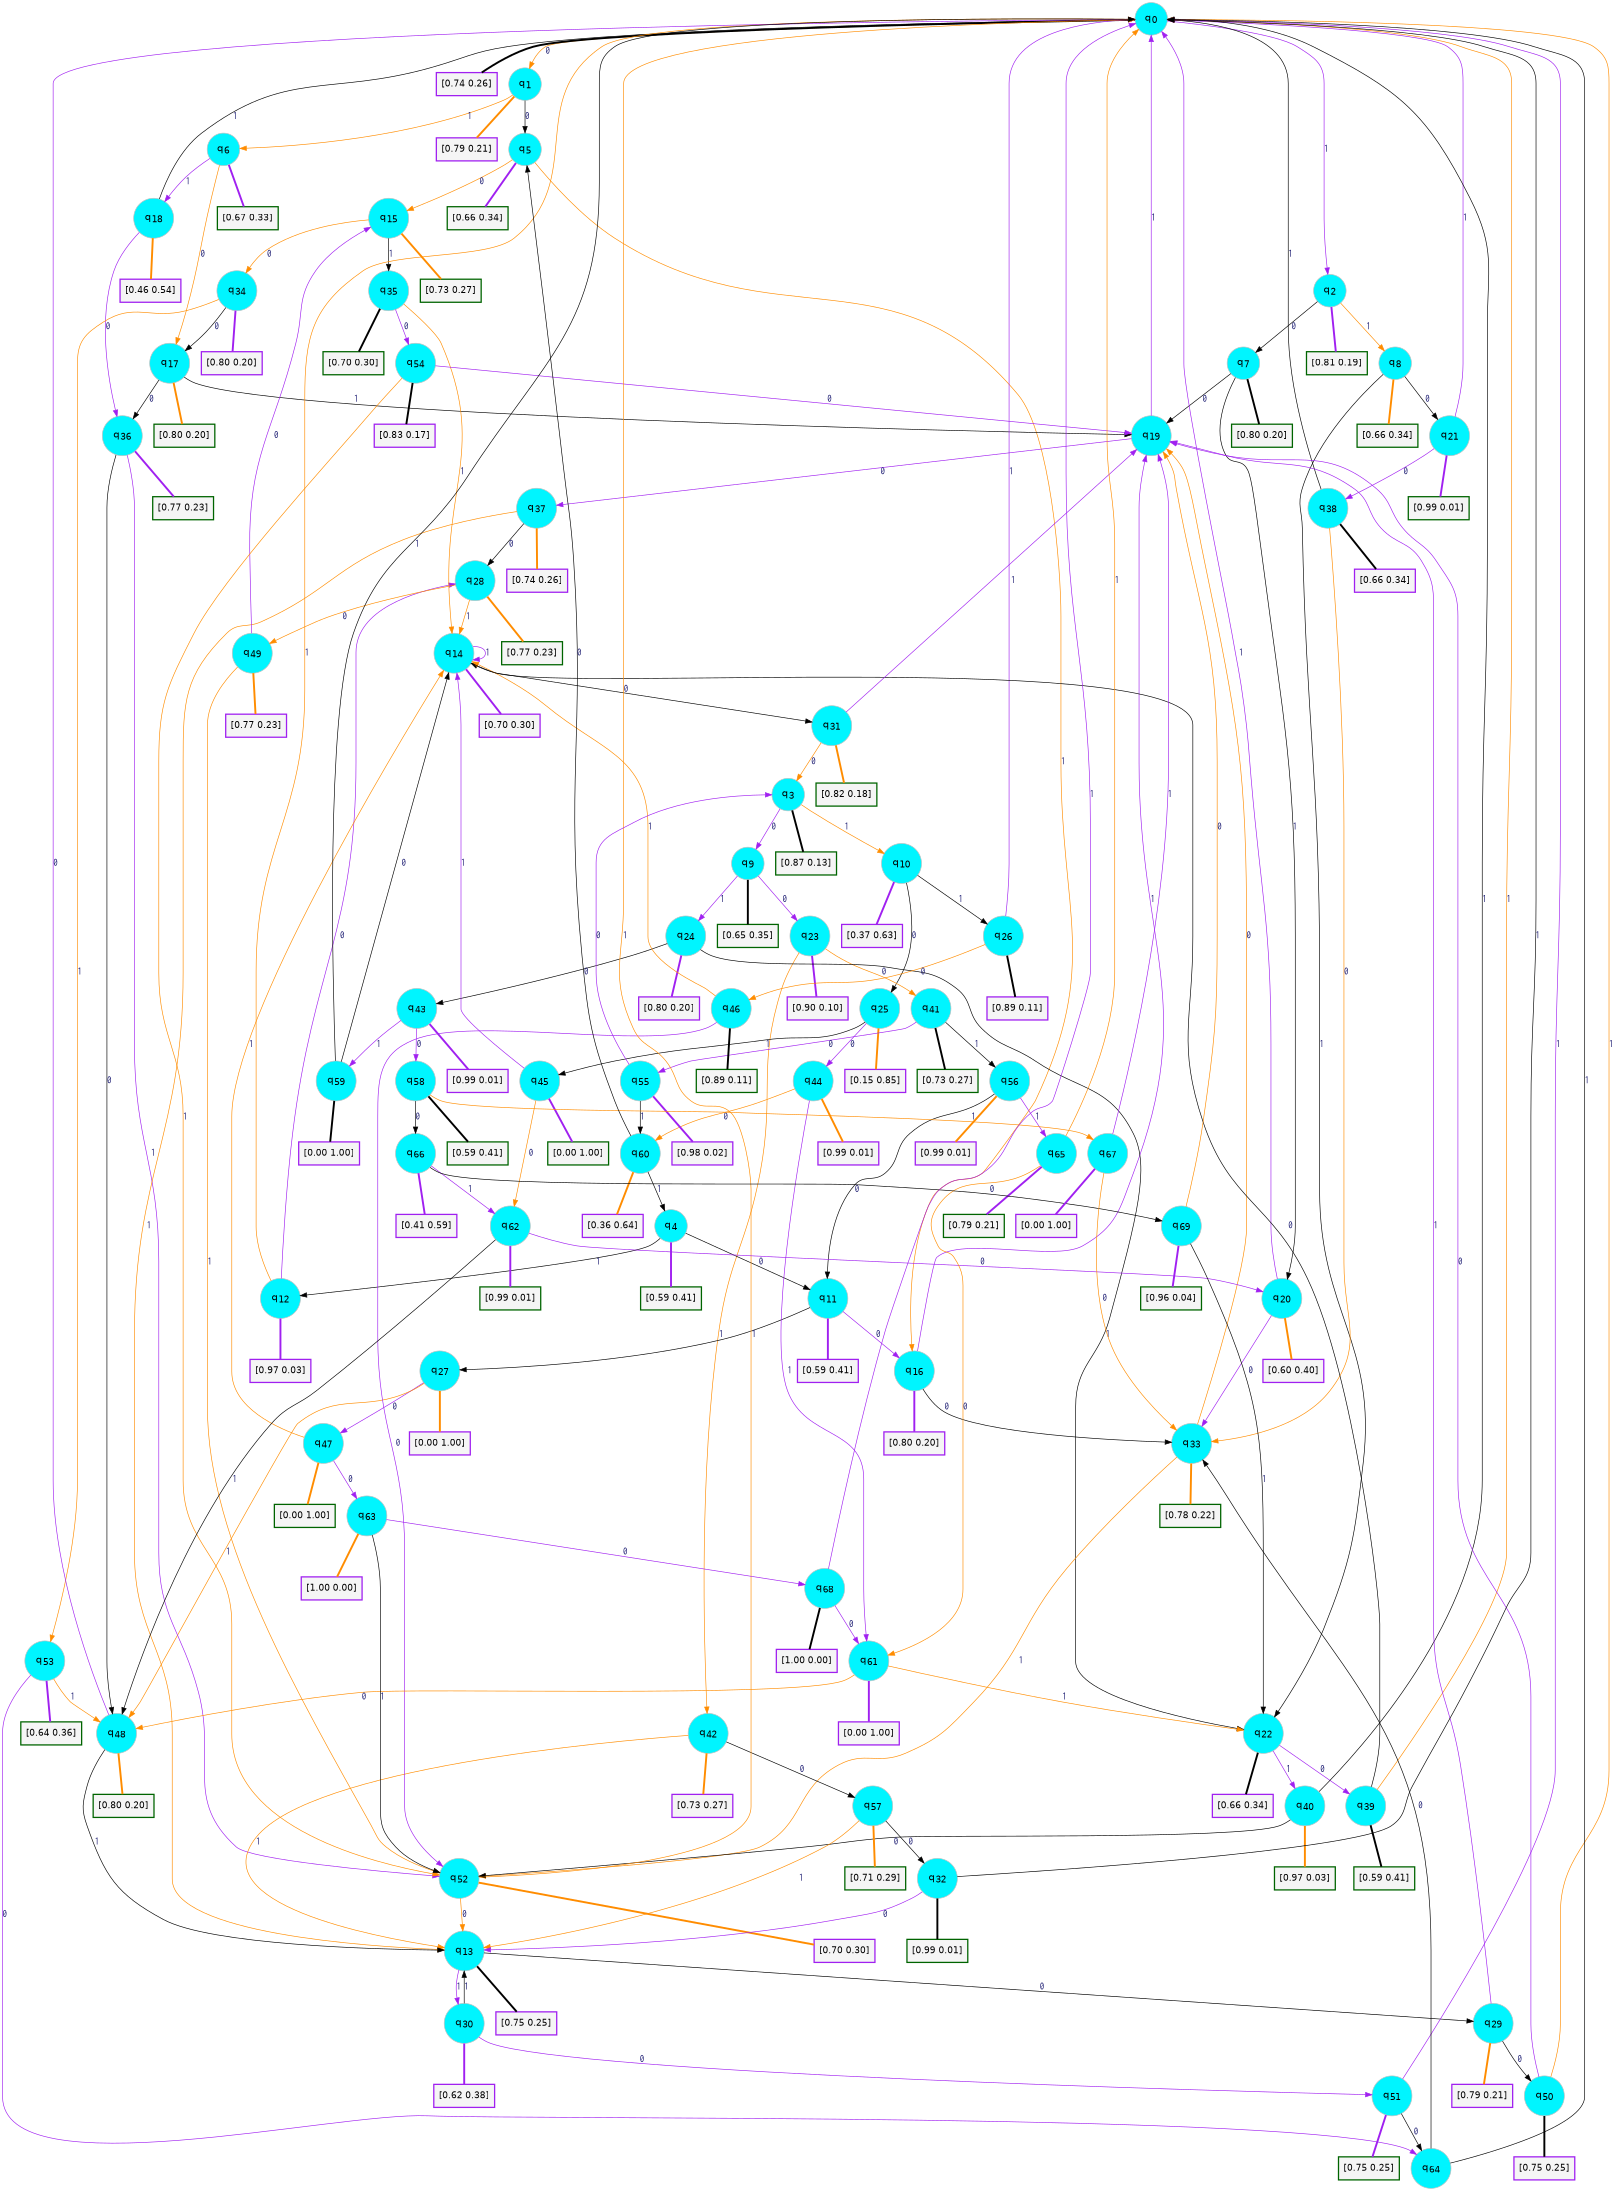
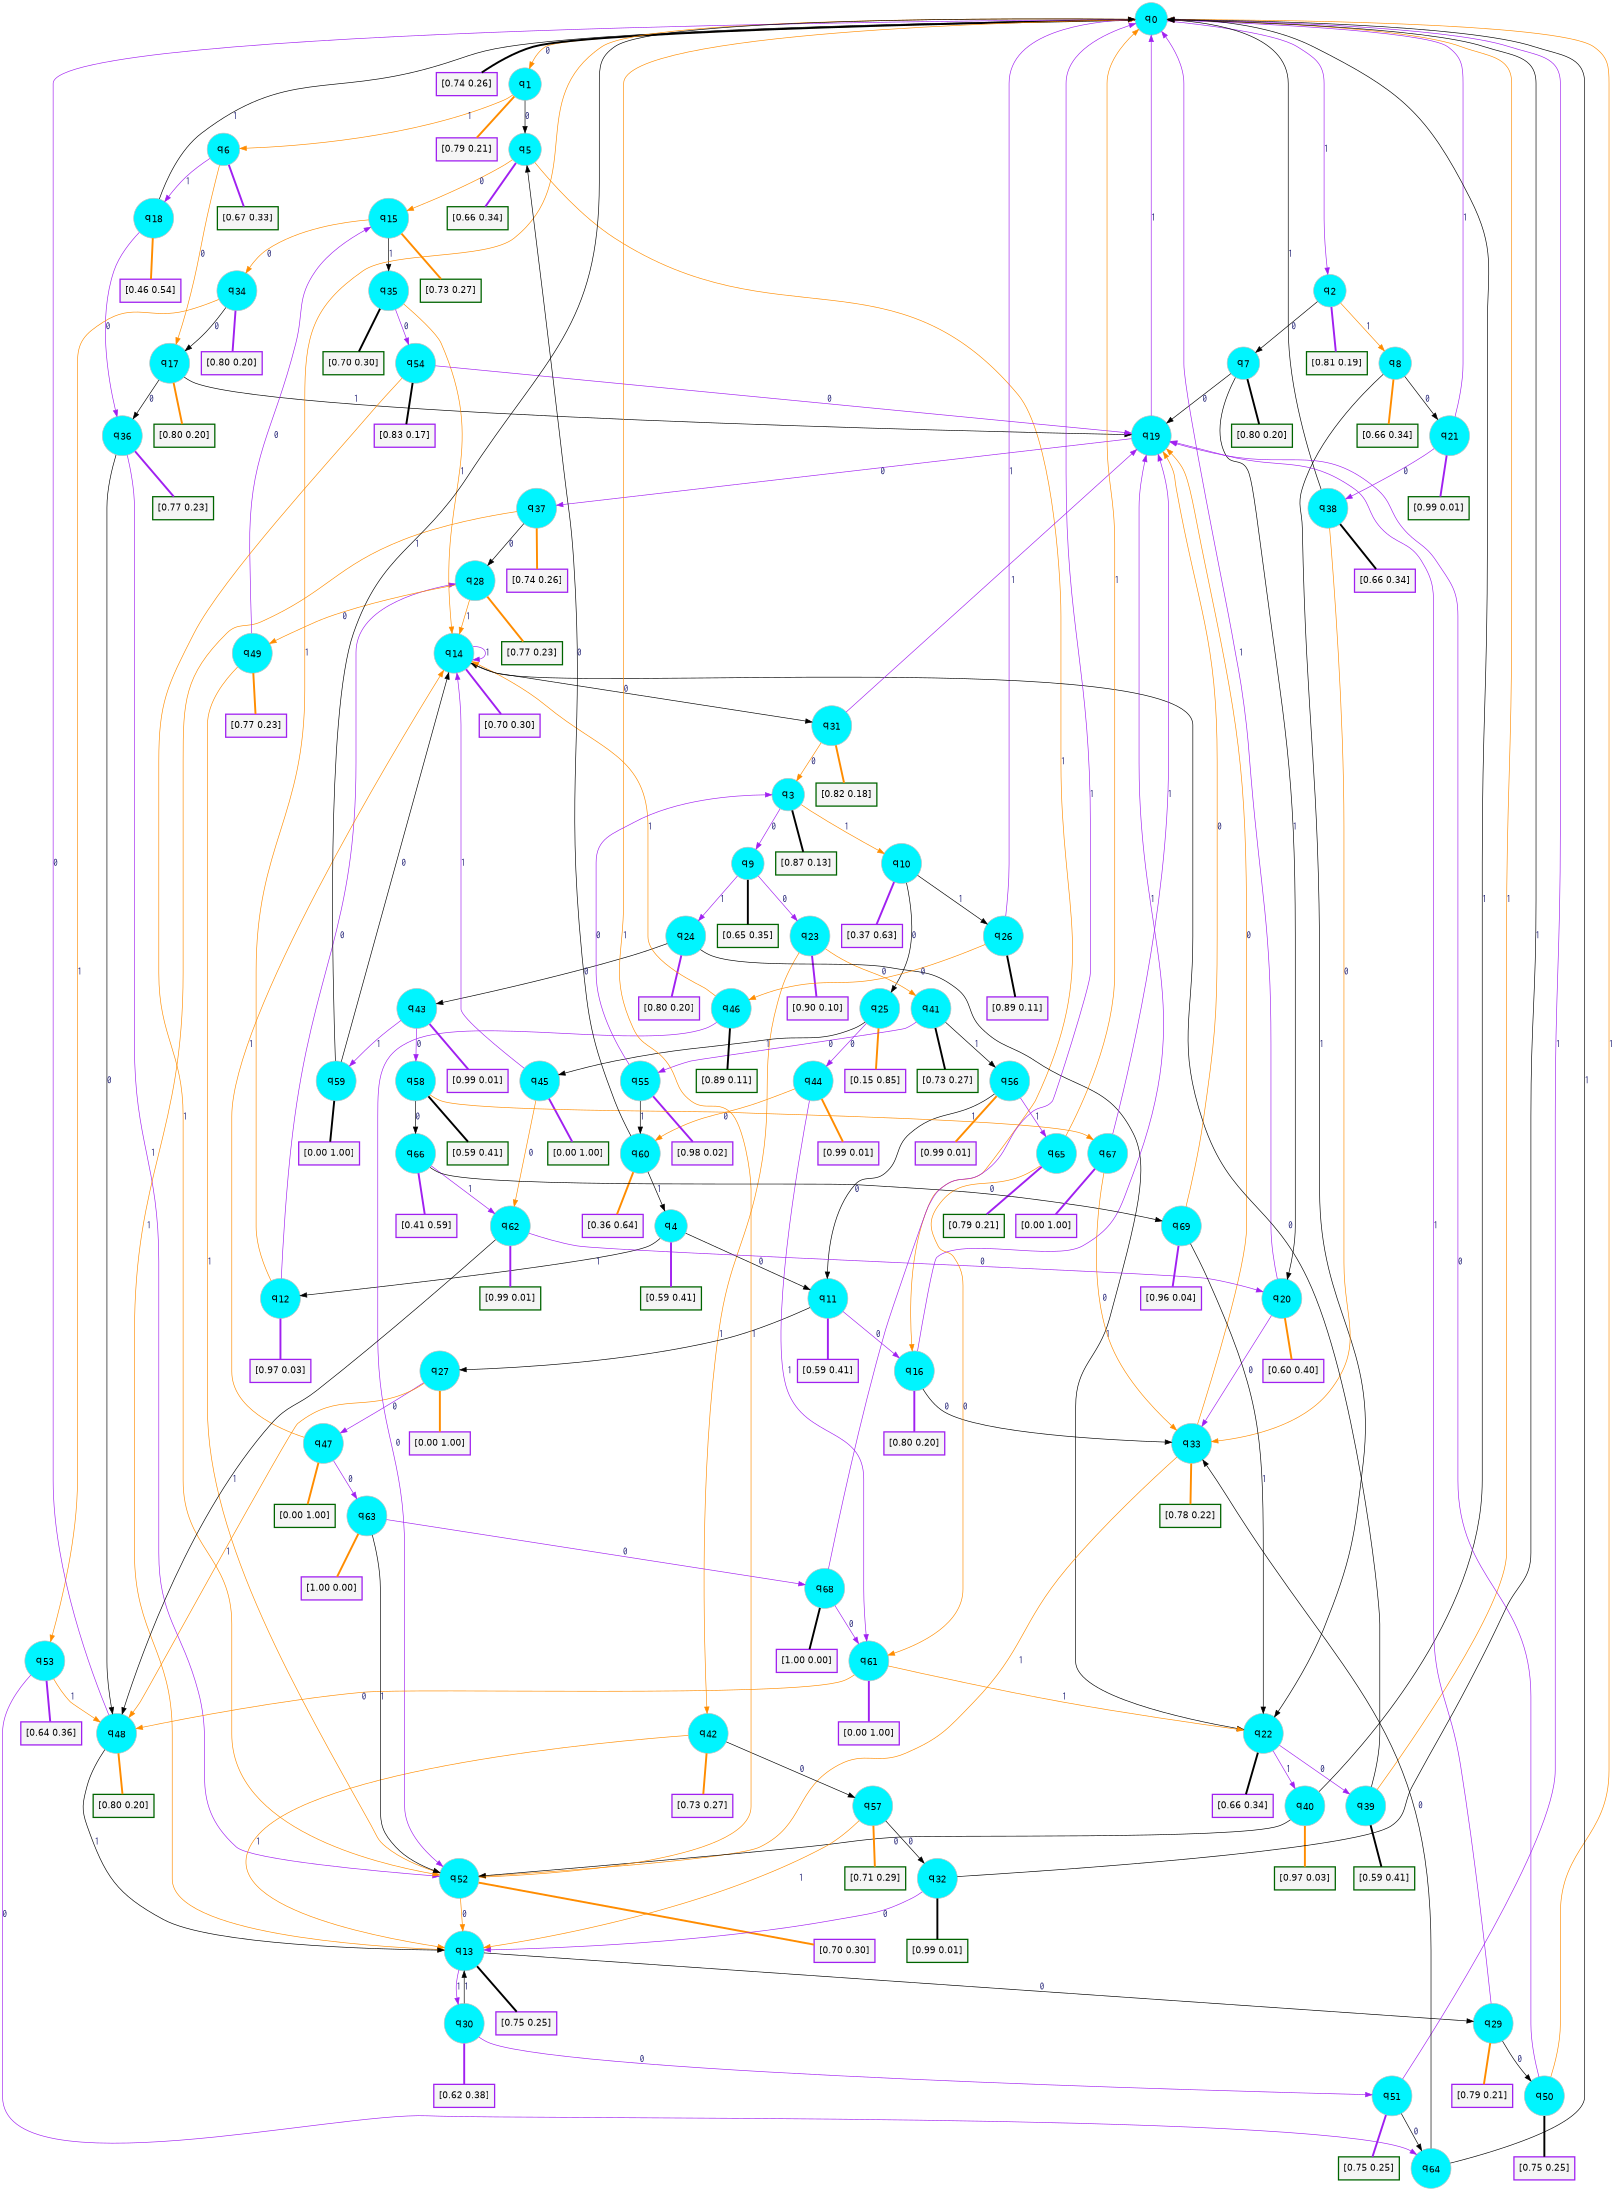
node "[0.96 0.04]": color darkgreen -> purple
node "[0.64 0.36]": color darkgreen -> purple
